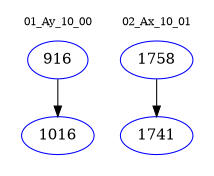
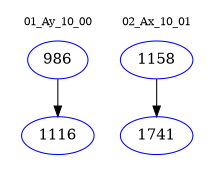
node "916": label "916" -> "986"
node "1758": label "1758" -> "1158"
node "1016": label "1016" -> "1116"
